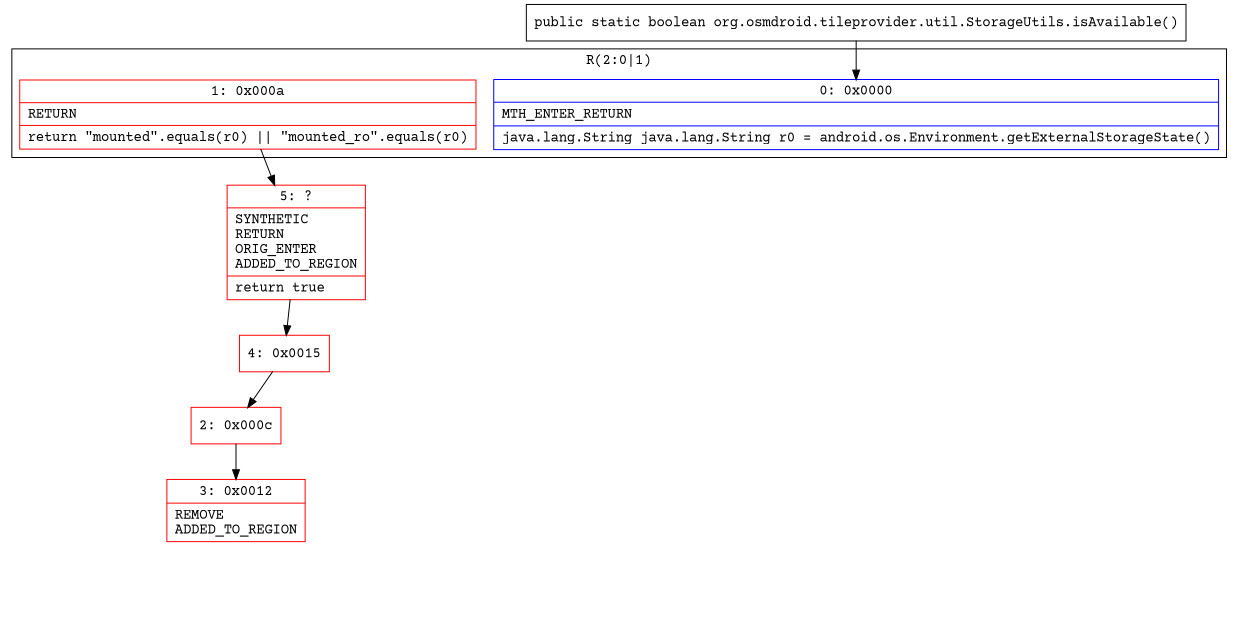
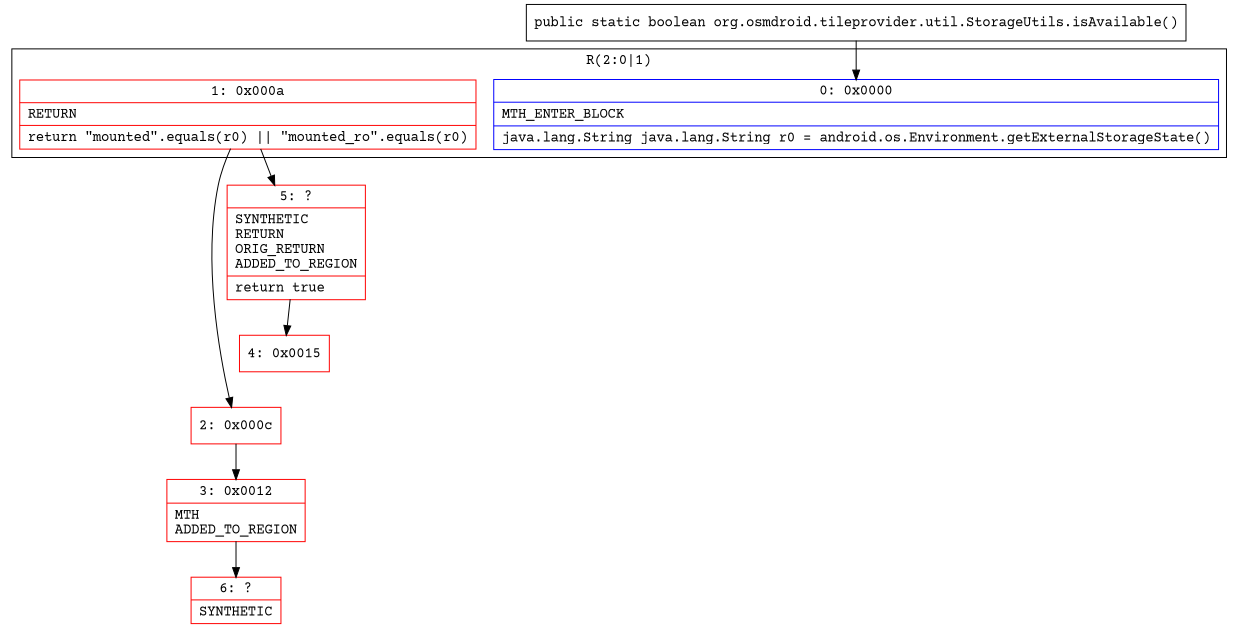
node "0: 0x0000": text "MTH_ENTER_RETURN" -> "MTH_ENTER_BLOCK"
node "5: ?": text "ORIG_ENTER" -> "ORIG_RETURN"
edge "4: 0x0015" -> "2: 0x000c": now "1: 0x000a" -> "2: 0x000c"
node "3: 0x0012": text "REMOVE" -> "MTH"
node "6: ?": added
